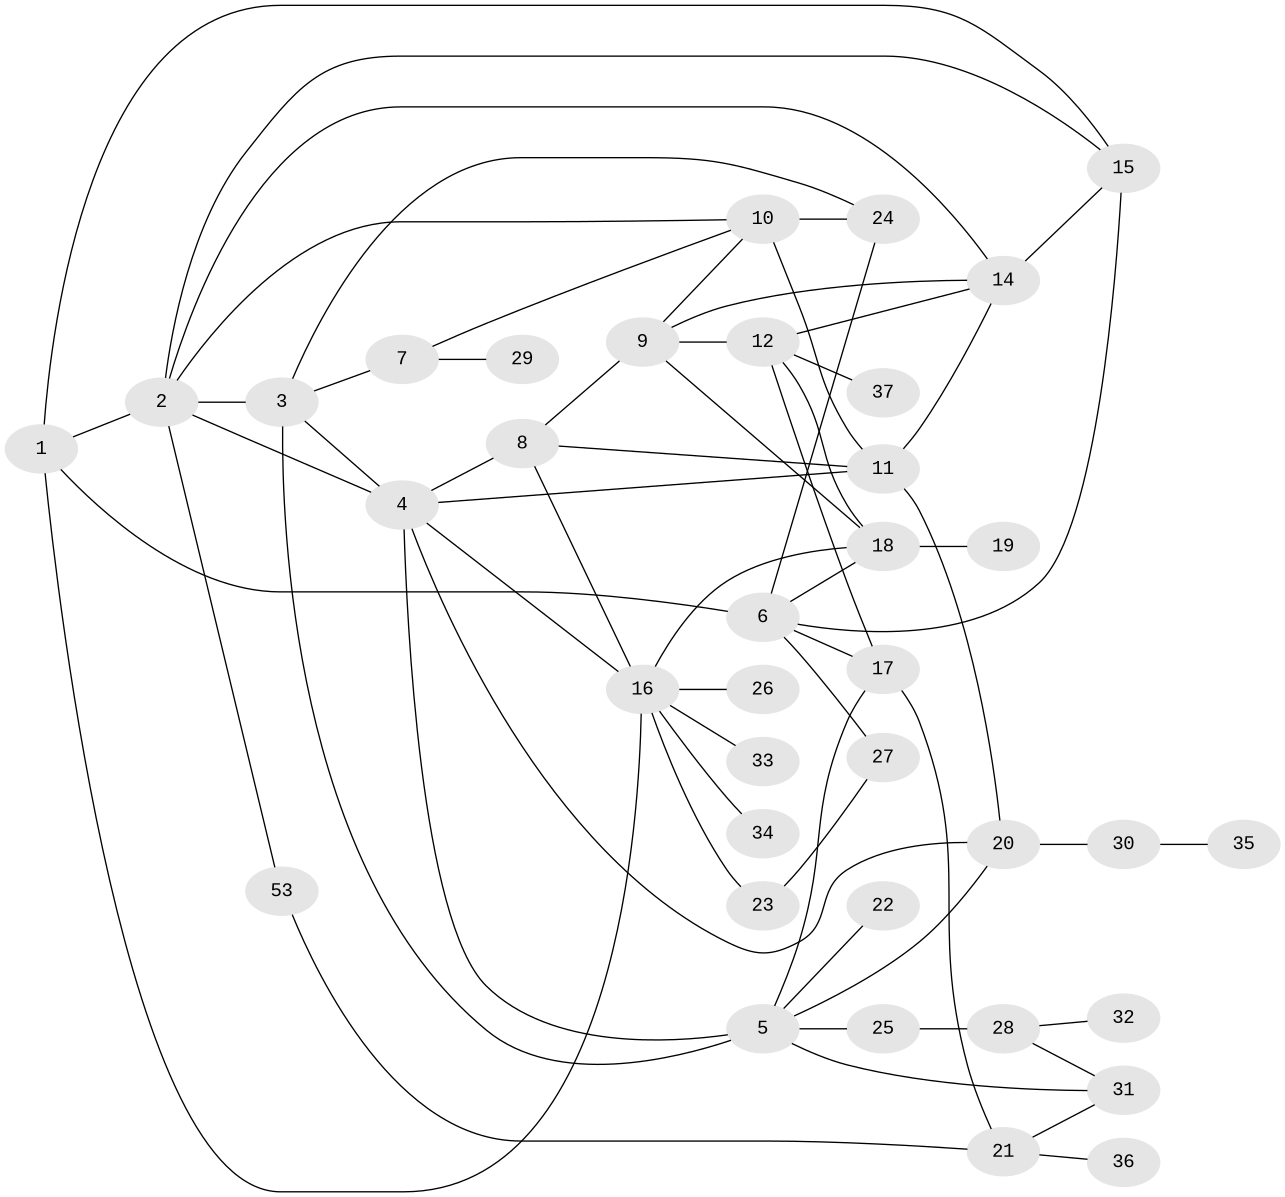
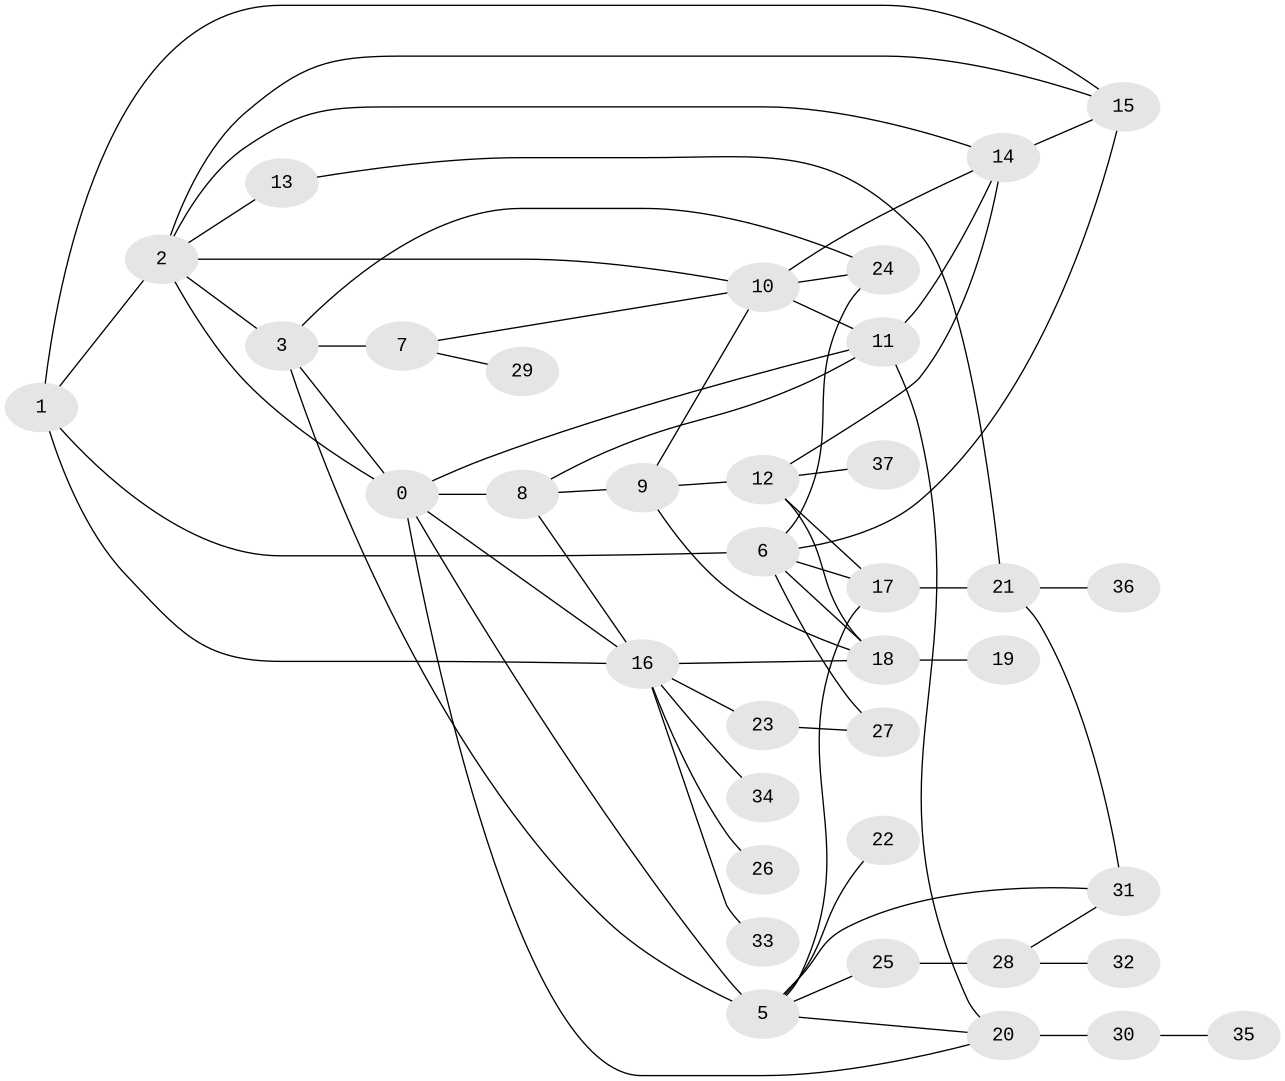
edge "14" -- "9": now "14" -- "10"
node "4": label "4" -> "0"
node "53": label "53" -> "13"
